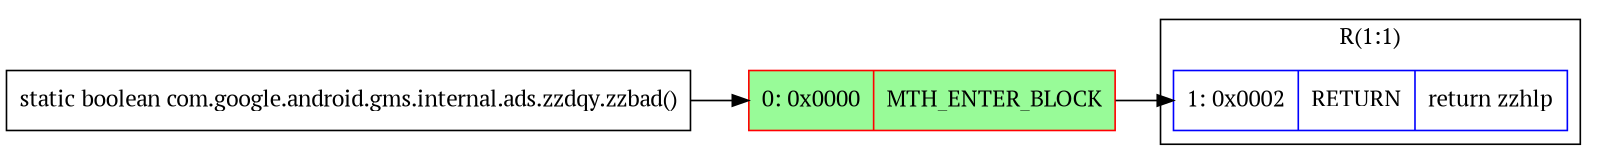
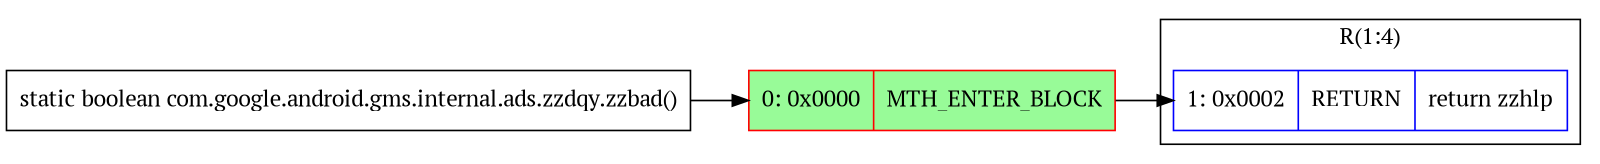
cluster "R(1:1)": label "R(1:1)" -> "R(1:4)"
